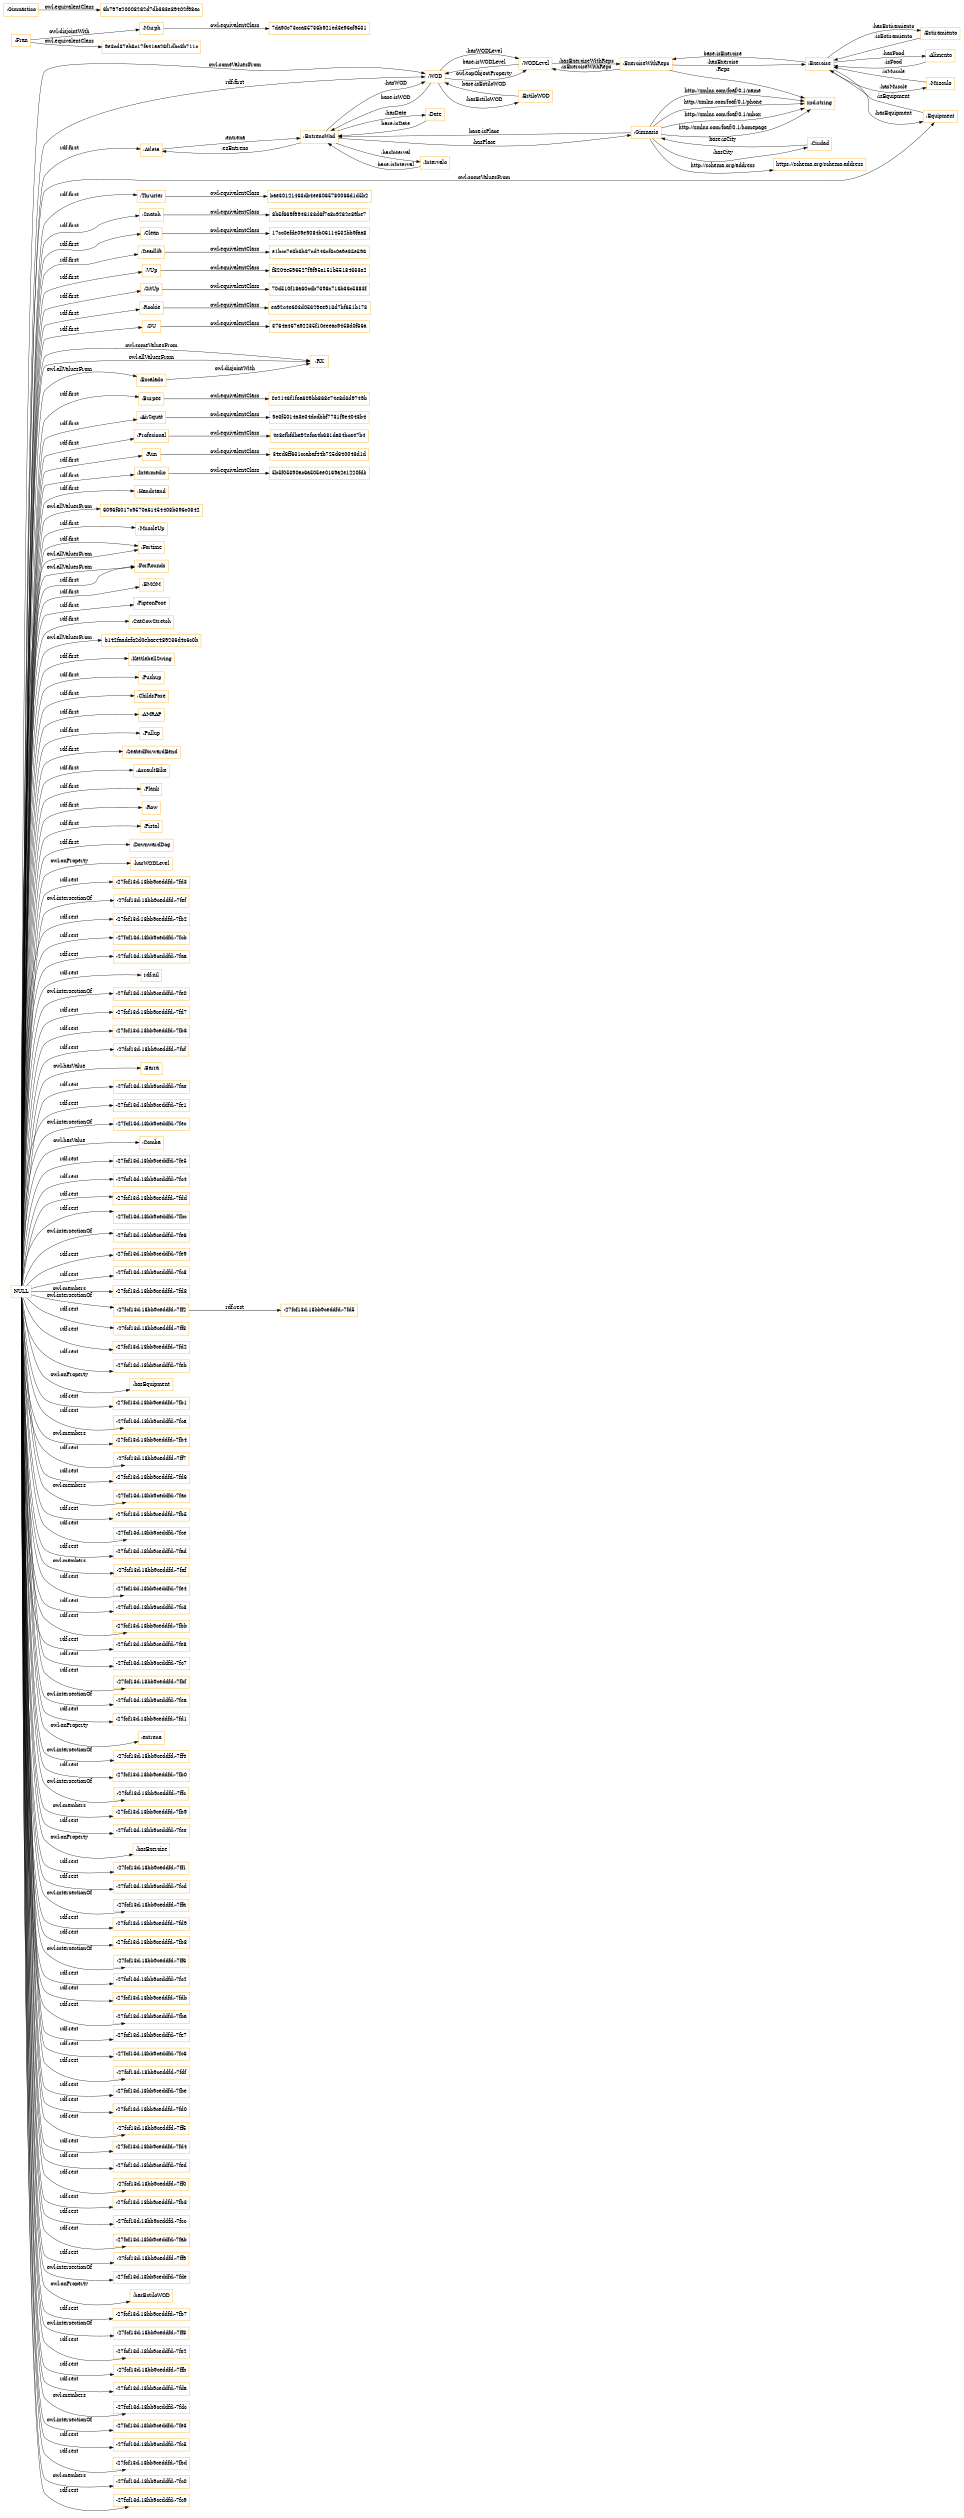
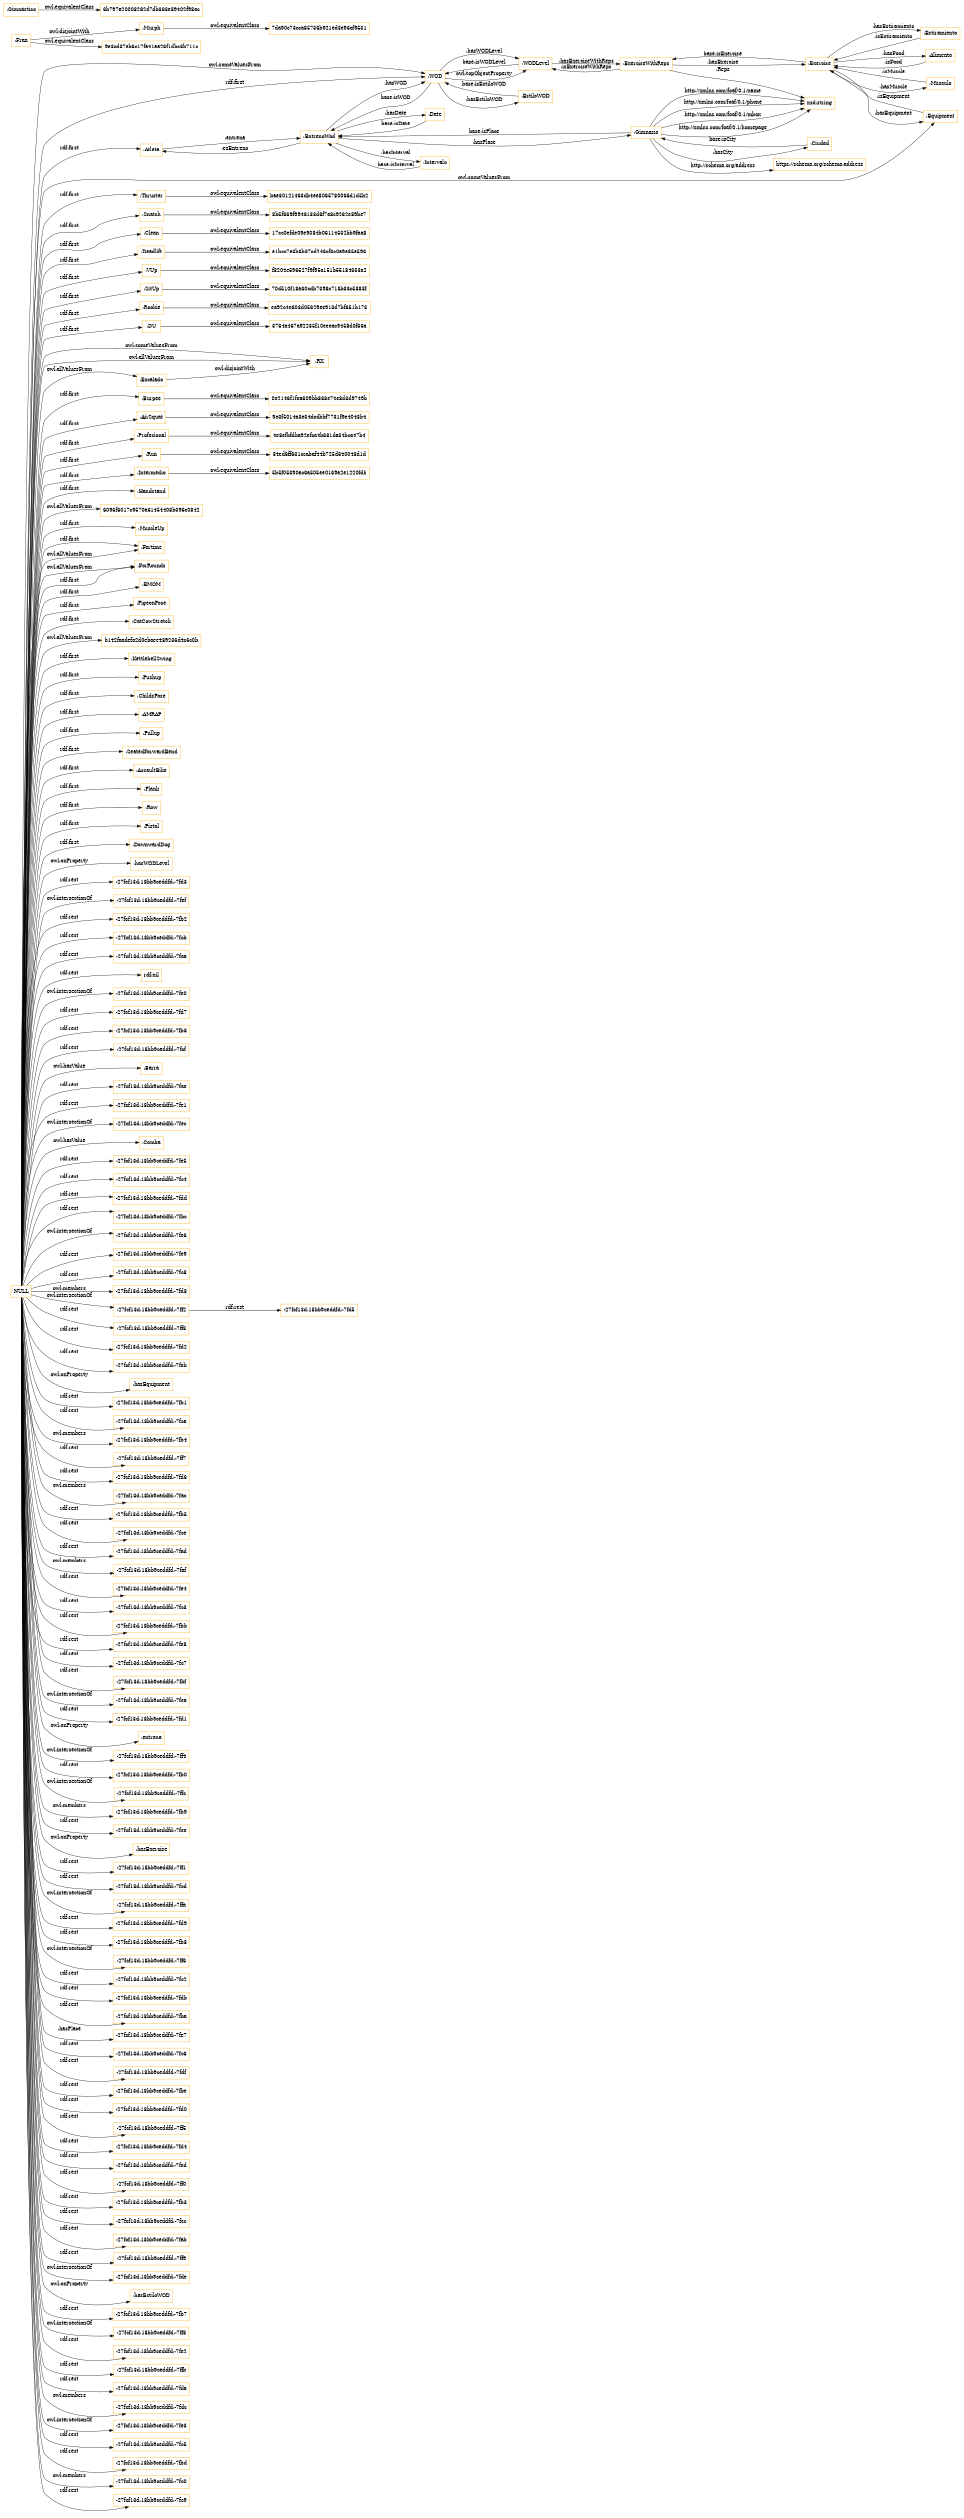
edge "NULL" -> "-27fcf13d:18bb9ceddfd:-7fe7": label "rdf:rest" -> ":hasPlace"
